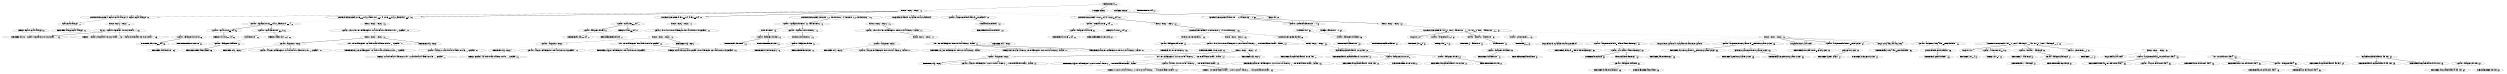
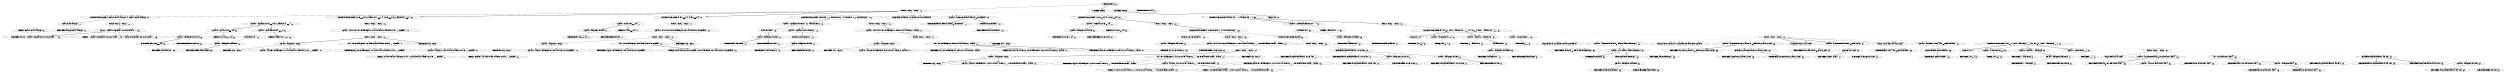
node "(IDENTIFIER,fileUtils,FileUtils fileUtils = newFileUtils())": added
